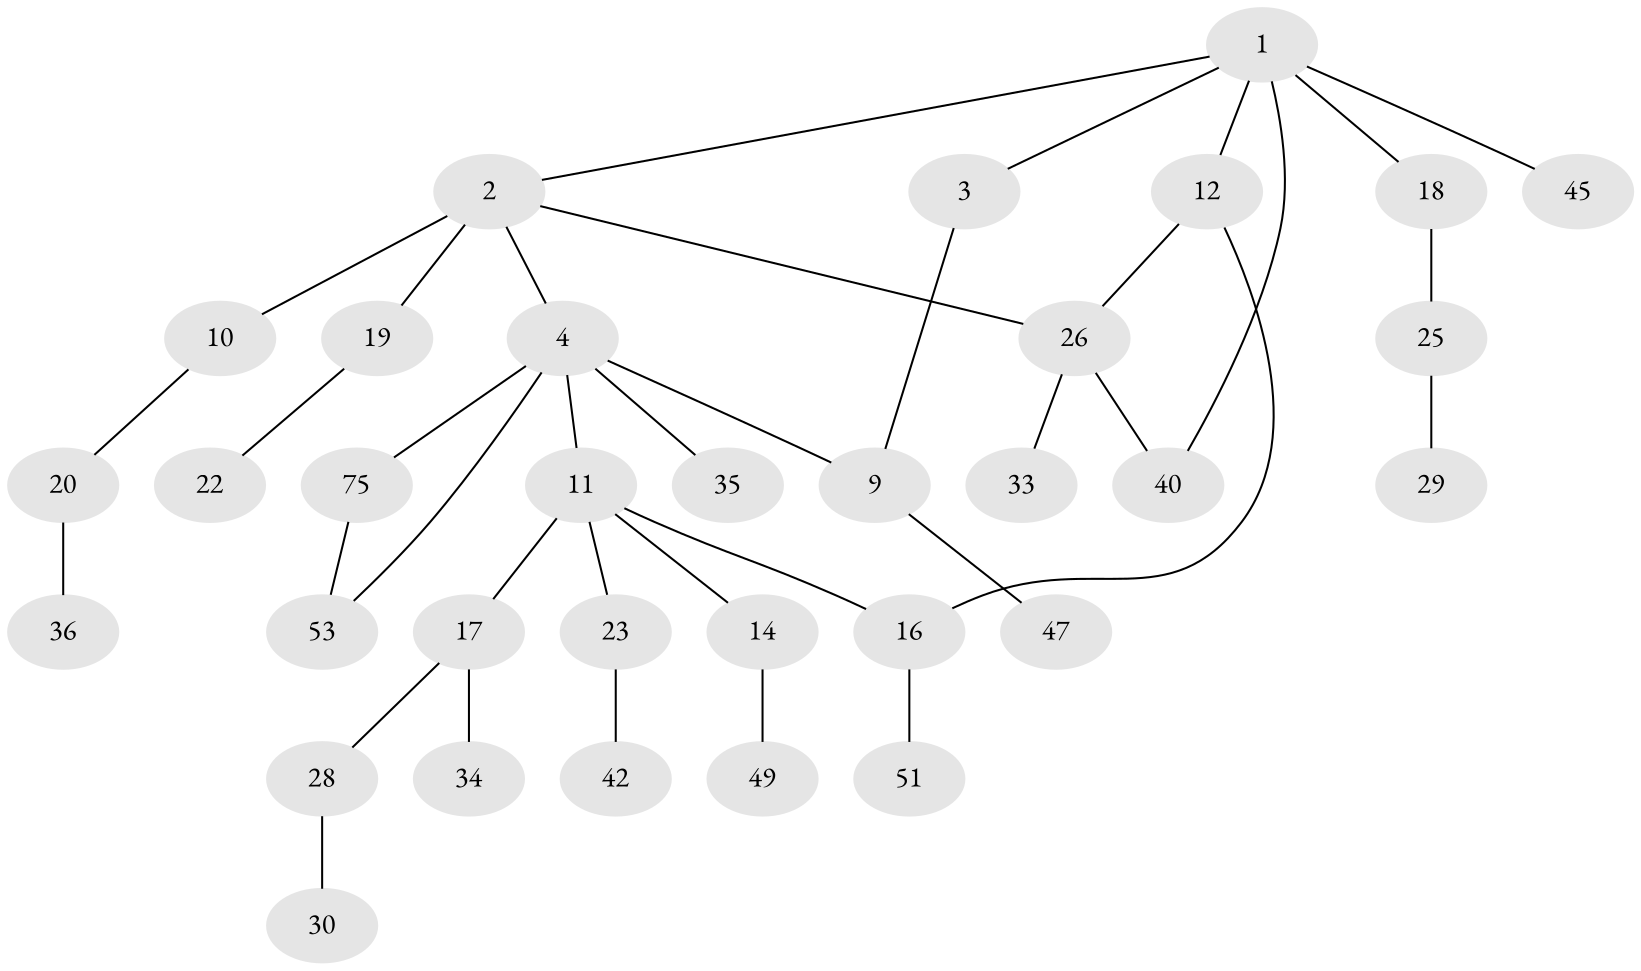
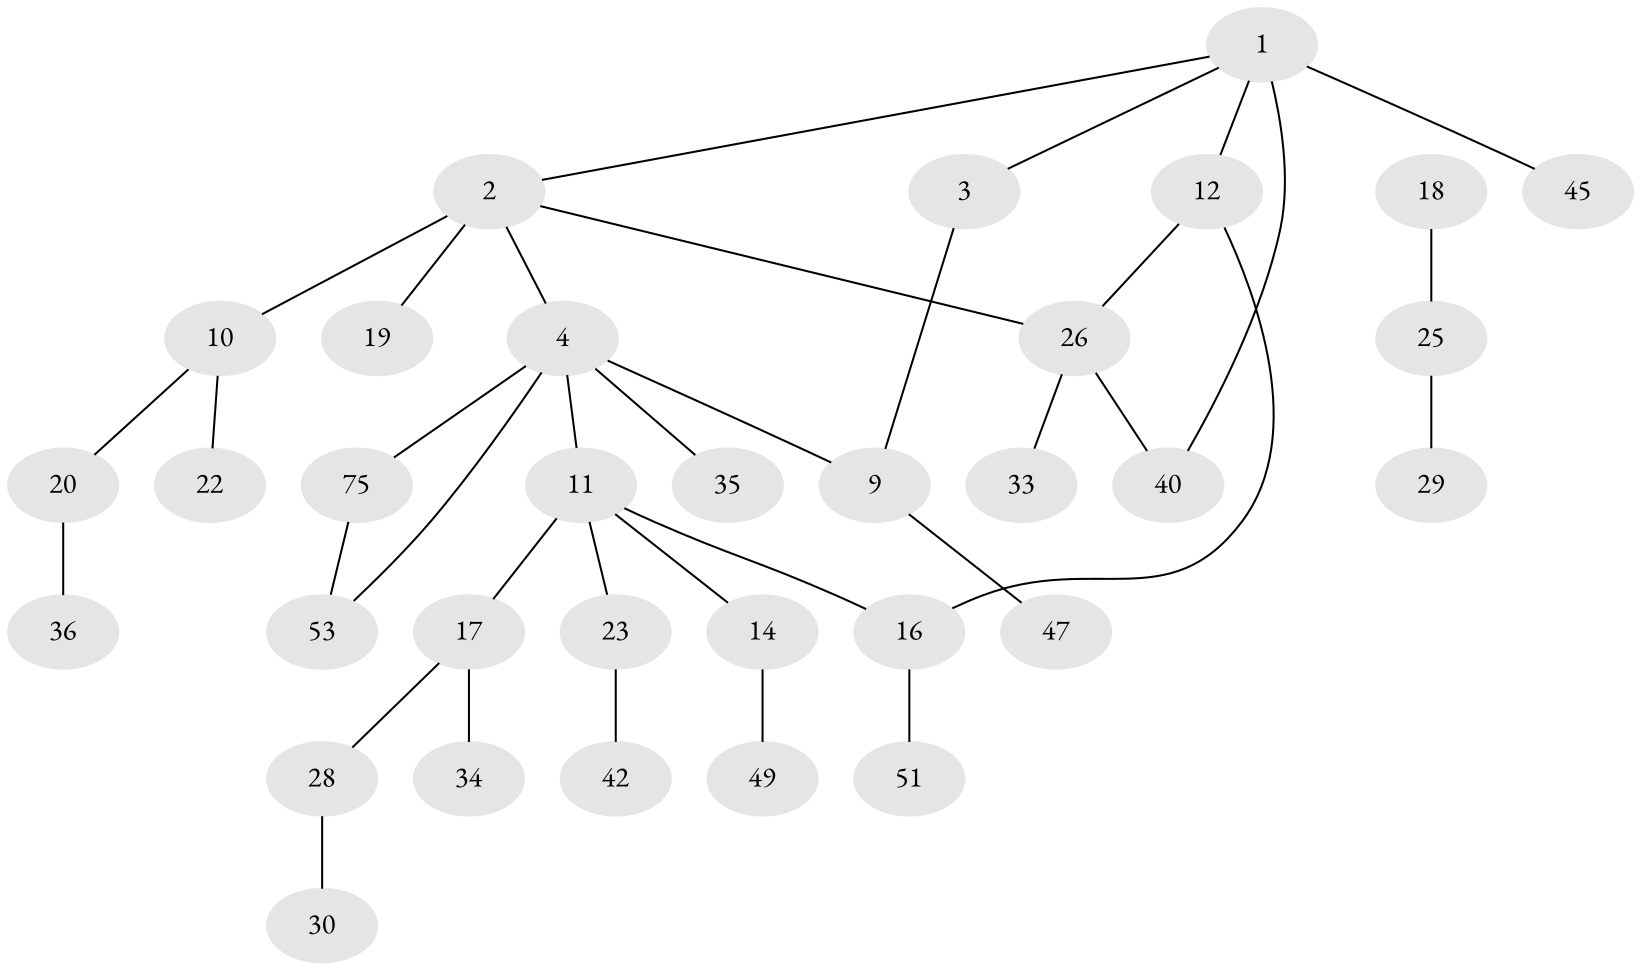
edge "1" -- "18": removed
edge "19" -- "22": now "10" -- "22"
